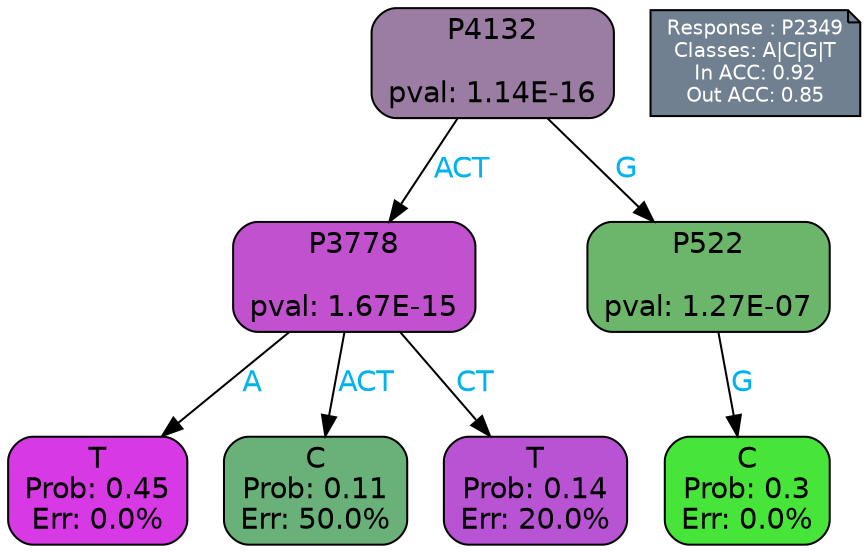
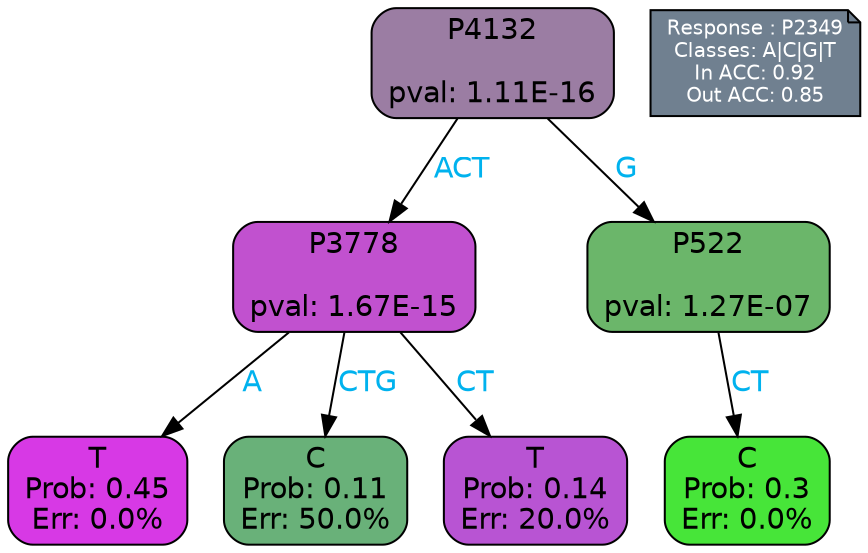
node "P4132 pval: 1.14E-16": label "P4132 pval: 1.14E-16" -> "P4132 pval: 1.11E-16"
edge "P3778 pval: 1.67E-15" -> "C Prob: 0.11 Err: 50.0%": label "ACT" -> "CTG"
edge "P522 pval: 1.27E-07" -> "C Prob: 0.3 Err: 0.0%": label "G" -> "CT"
